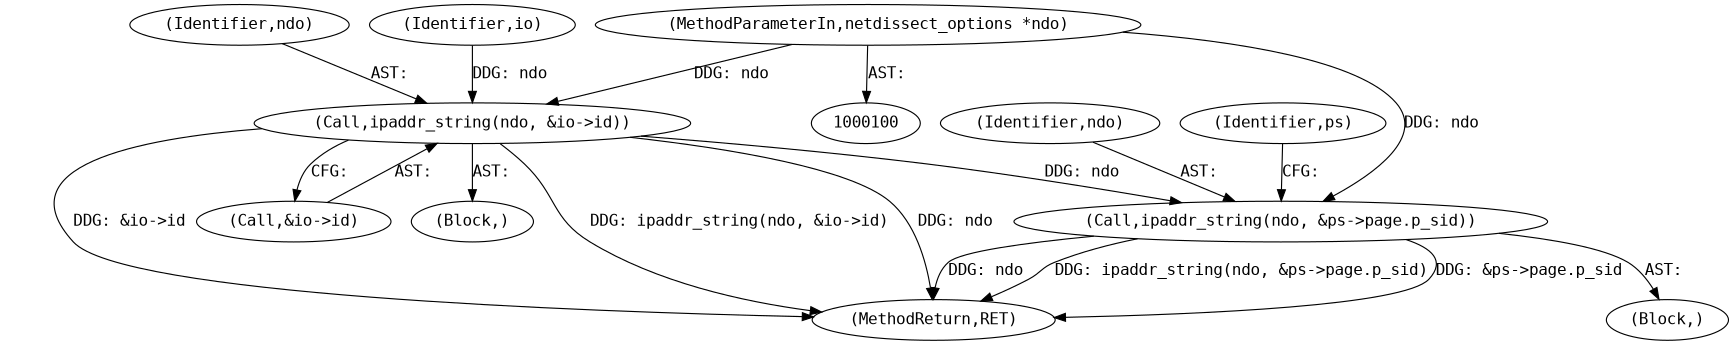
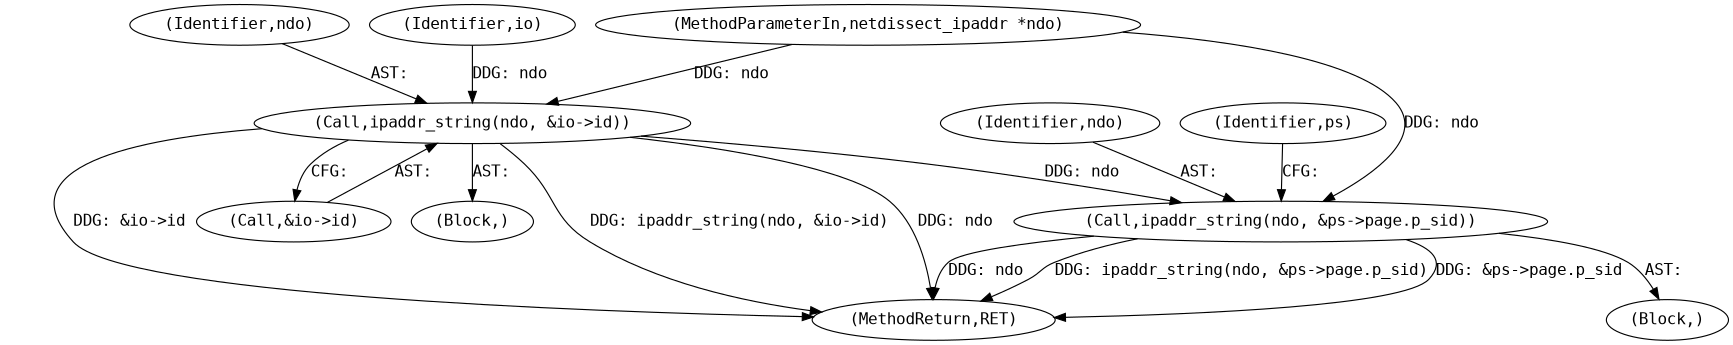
node "(MethodParameterIn,netdissect_options *ndo)": label "(MethodParameterIn,netdissect_options *ndo)" -> "(MethodParameterIn,netdissect_ipaddr *ndo)"
node "1000100": removed
